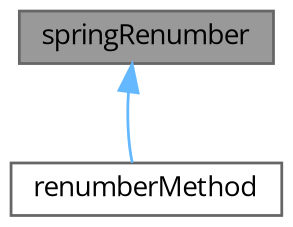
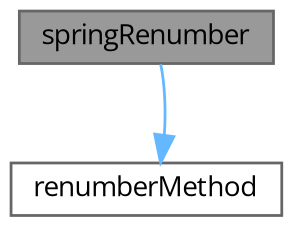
edge "renumberMethod" -> "springRenumber": reversed
